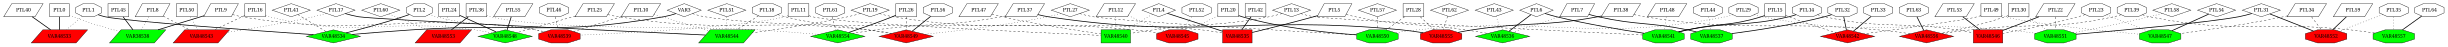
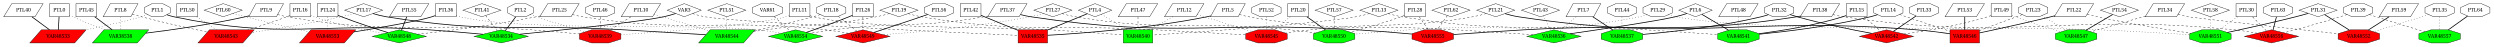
node "PTL61": label "PTL61" -> "VAR61"
node "PTL21": added
